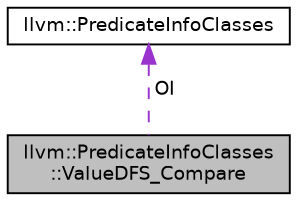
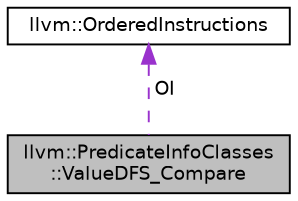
node "llvm::PredicateInfoClasses": label "llvm::PredicateInfoClasses" -> "llvm::OrderedInstructions"
